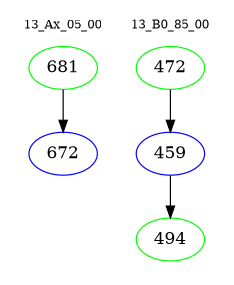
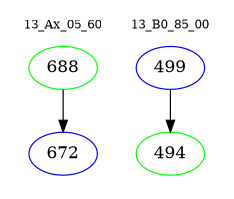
cluster "13_Ax_05_00": label "13_Ax_05_00" -> "13_Ax_05_60"
node "681": label "681" -> "688"
node "472": removed
node "459": label "459" -> "499"
